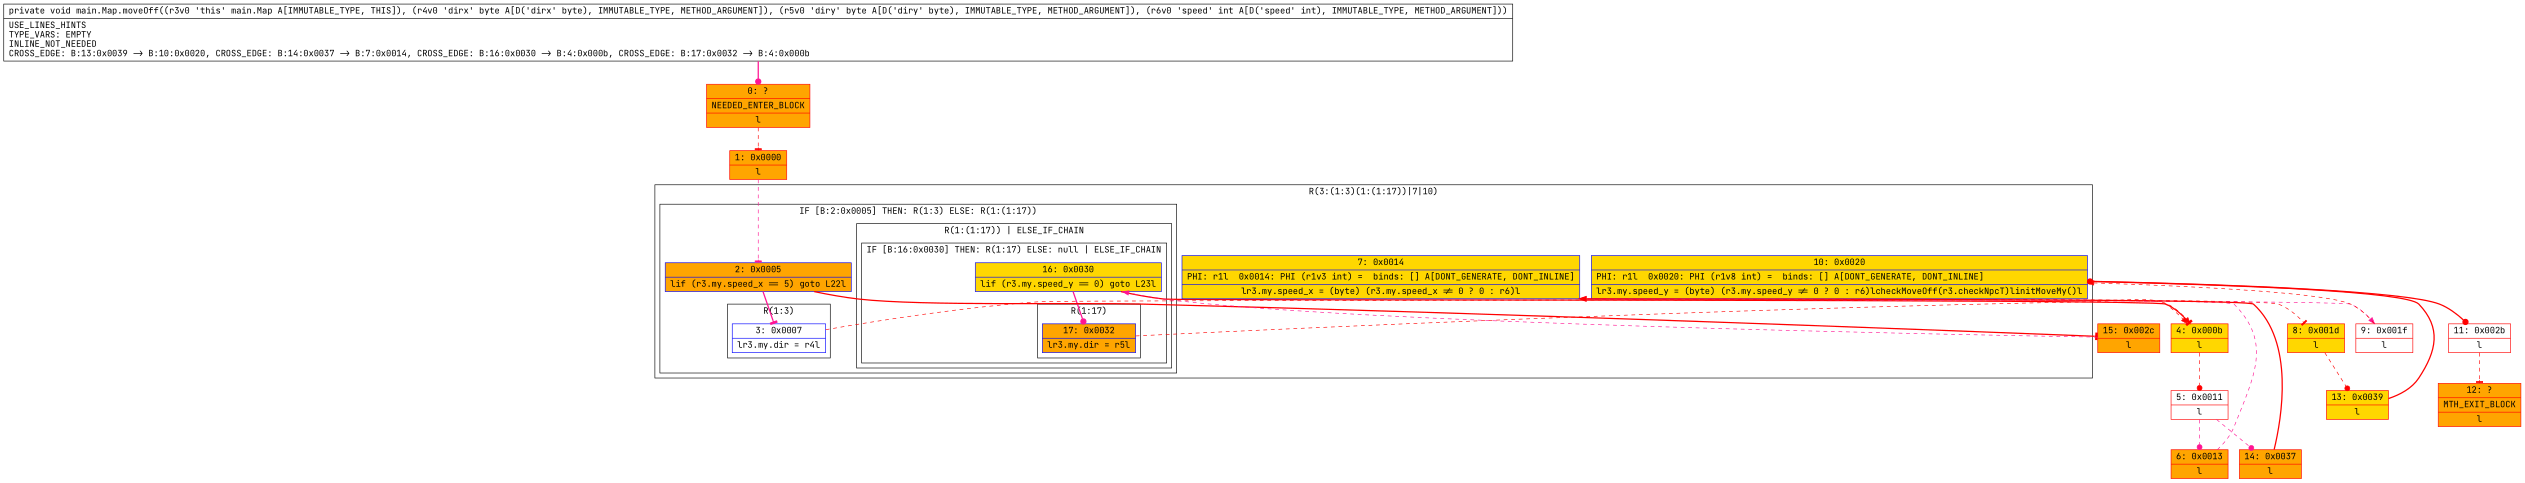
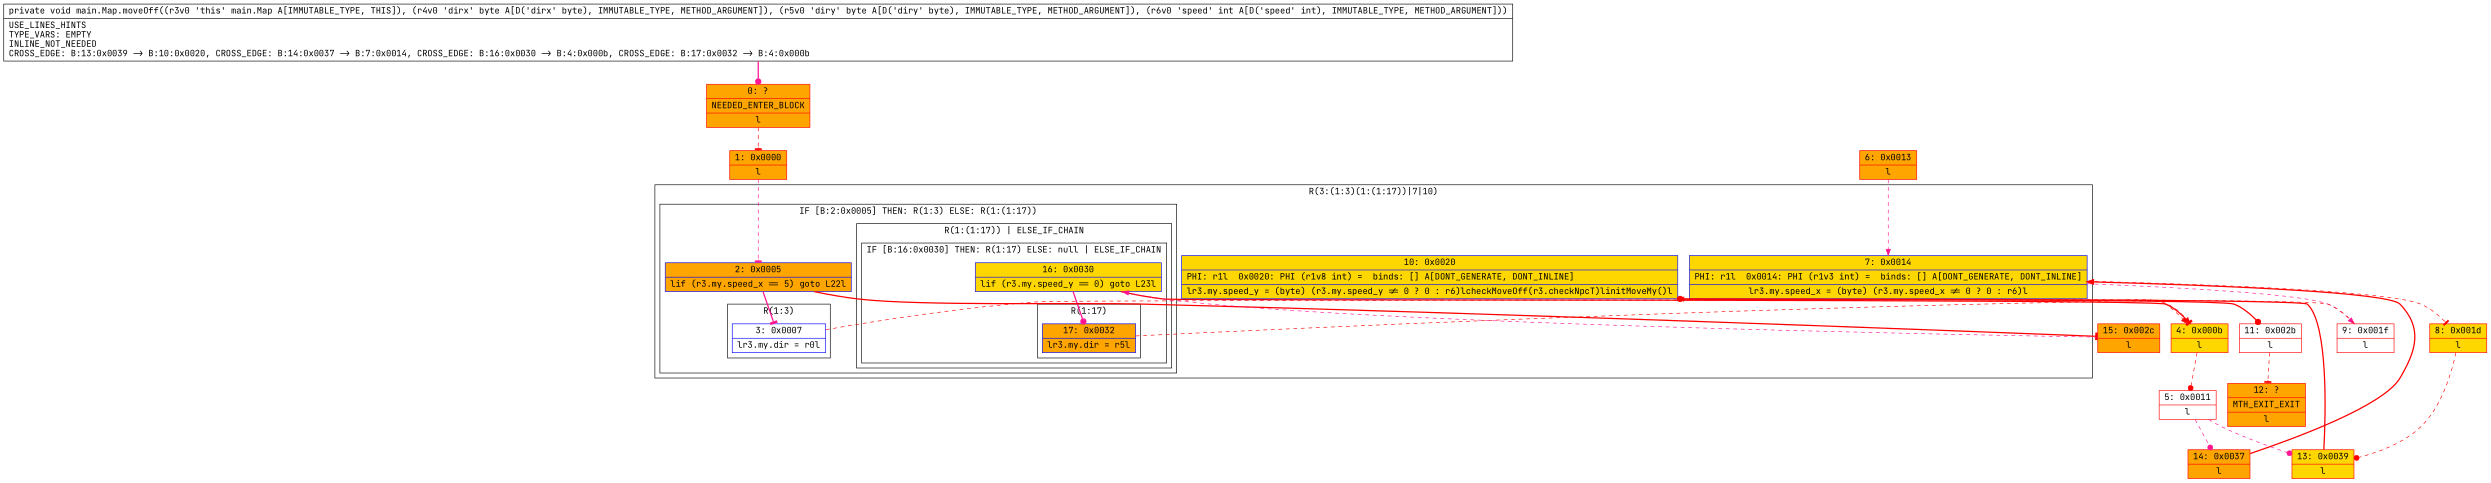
node "3: 0x0007": text "lr3.my.dir = r4l" -> "lr3.my.dir = r0l"
node "12: ?": text "MTH_EXIT_BLOCK" -> "MTH_EXIT_EXIT"
edge "5: 0x0011" -> "6: 0x0013": now "5: 0x0011" -> "13: 0x0039"
